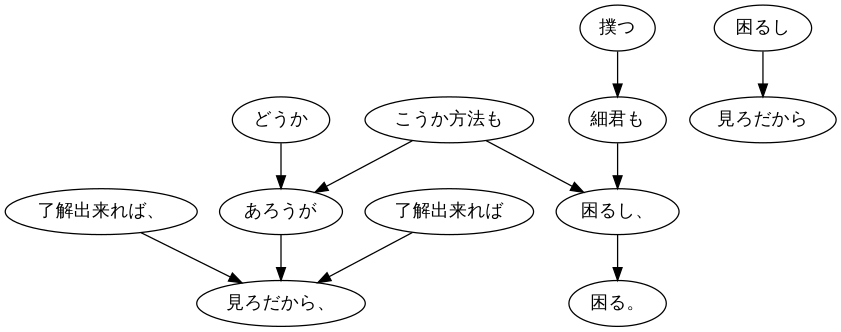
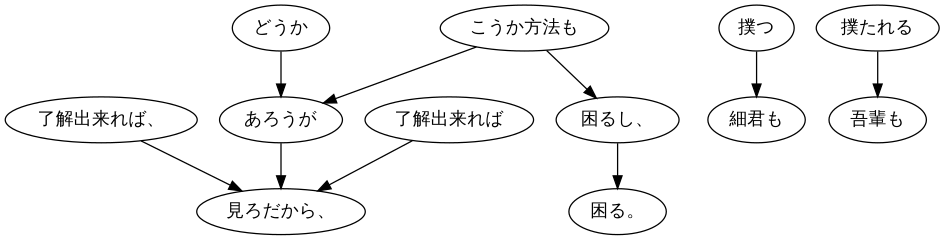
node "困るし": label "困るし" -> "撲たれる"
node "見ろだから": label "見ろだから" -> "吾輩も"
edge "細君も" -> "困るし、": removed
